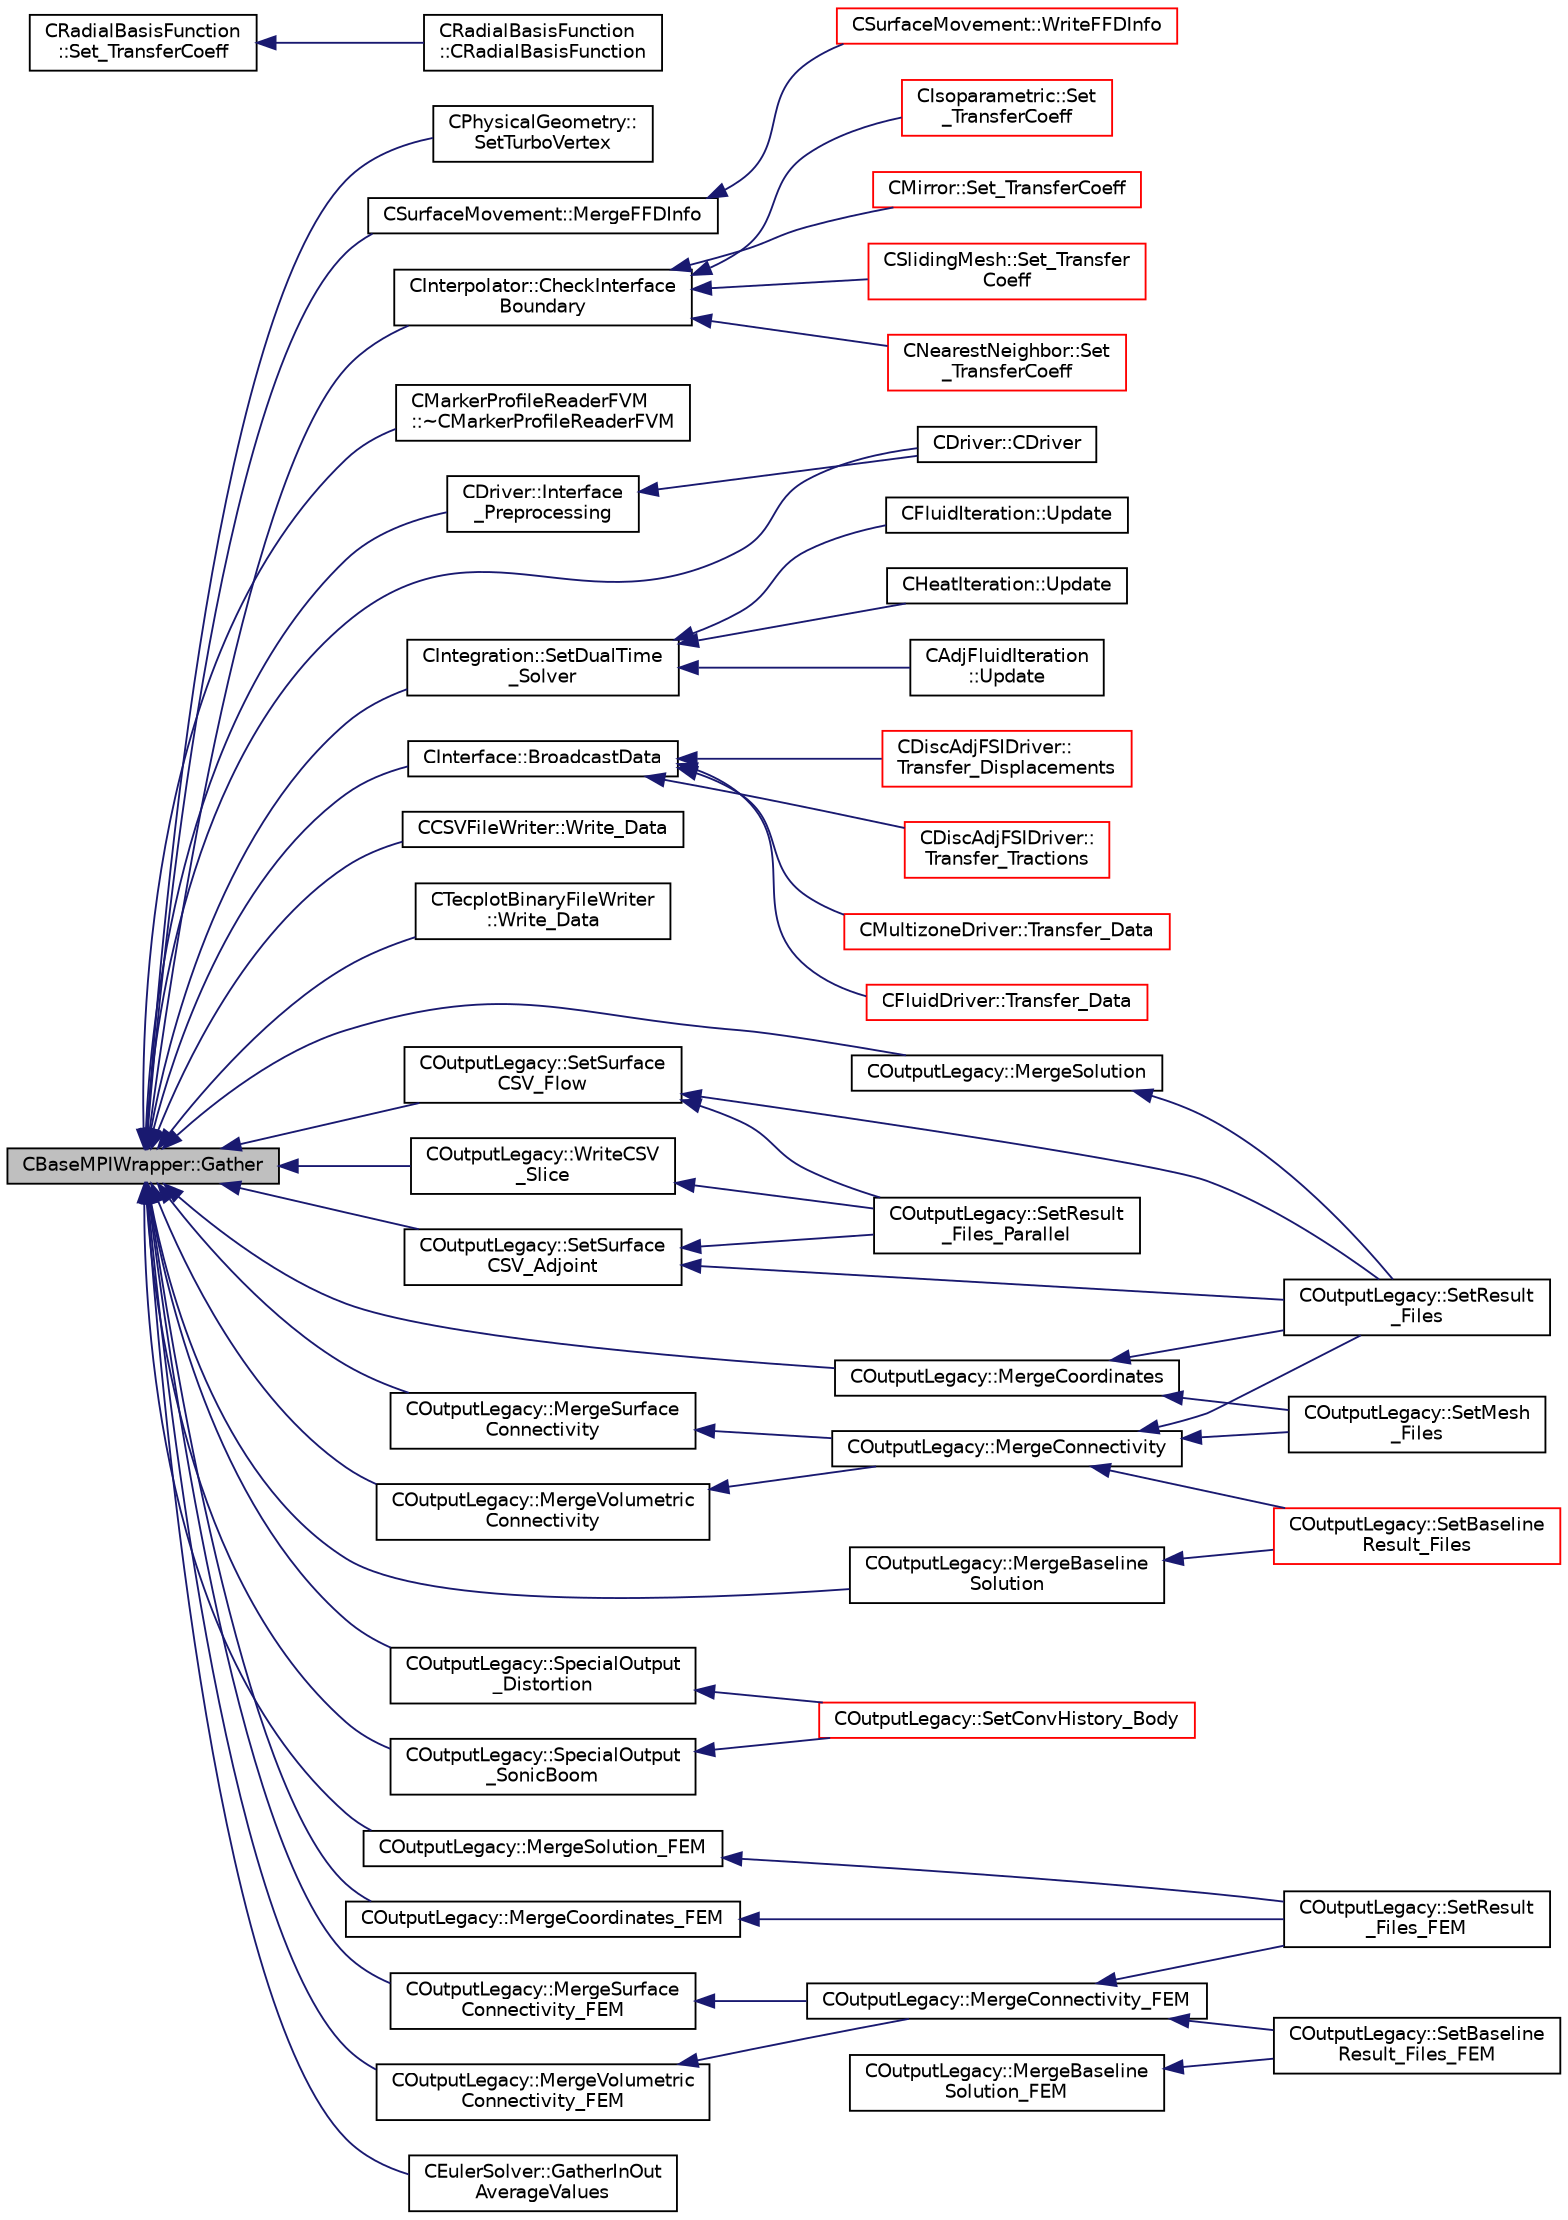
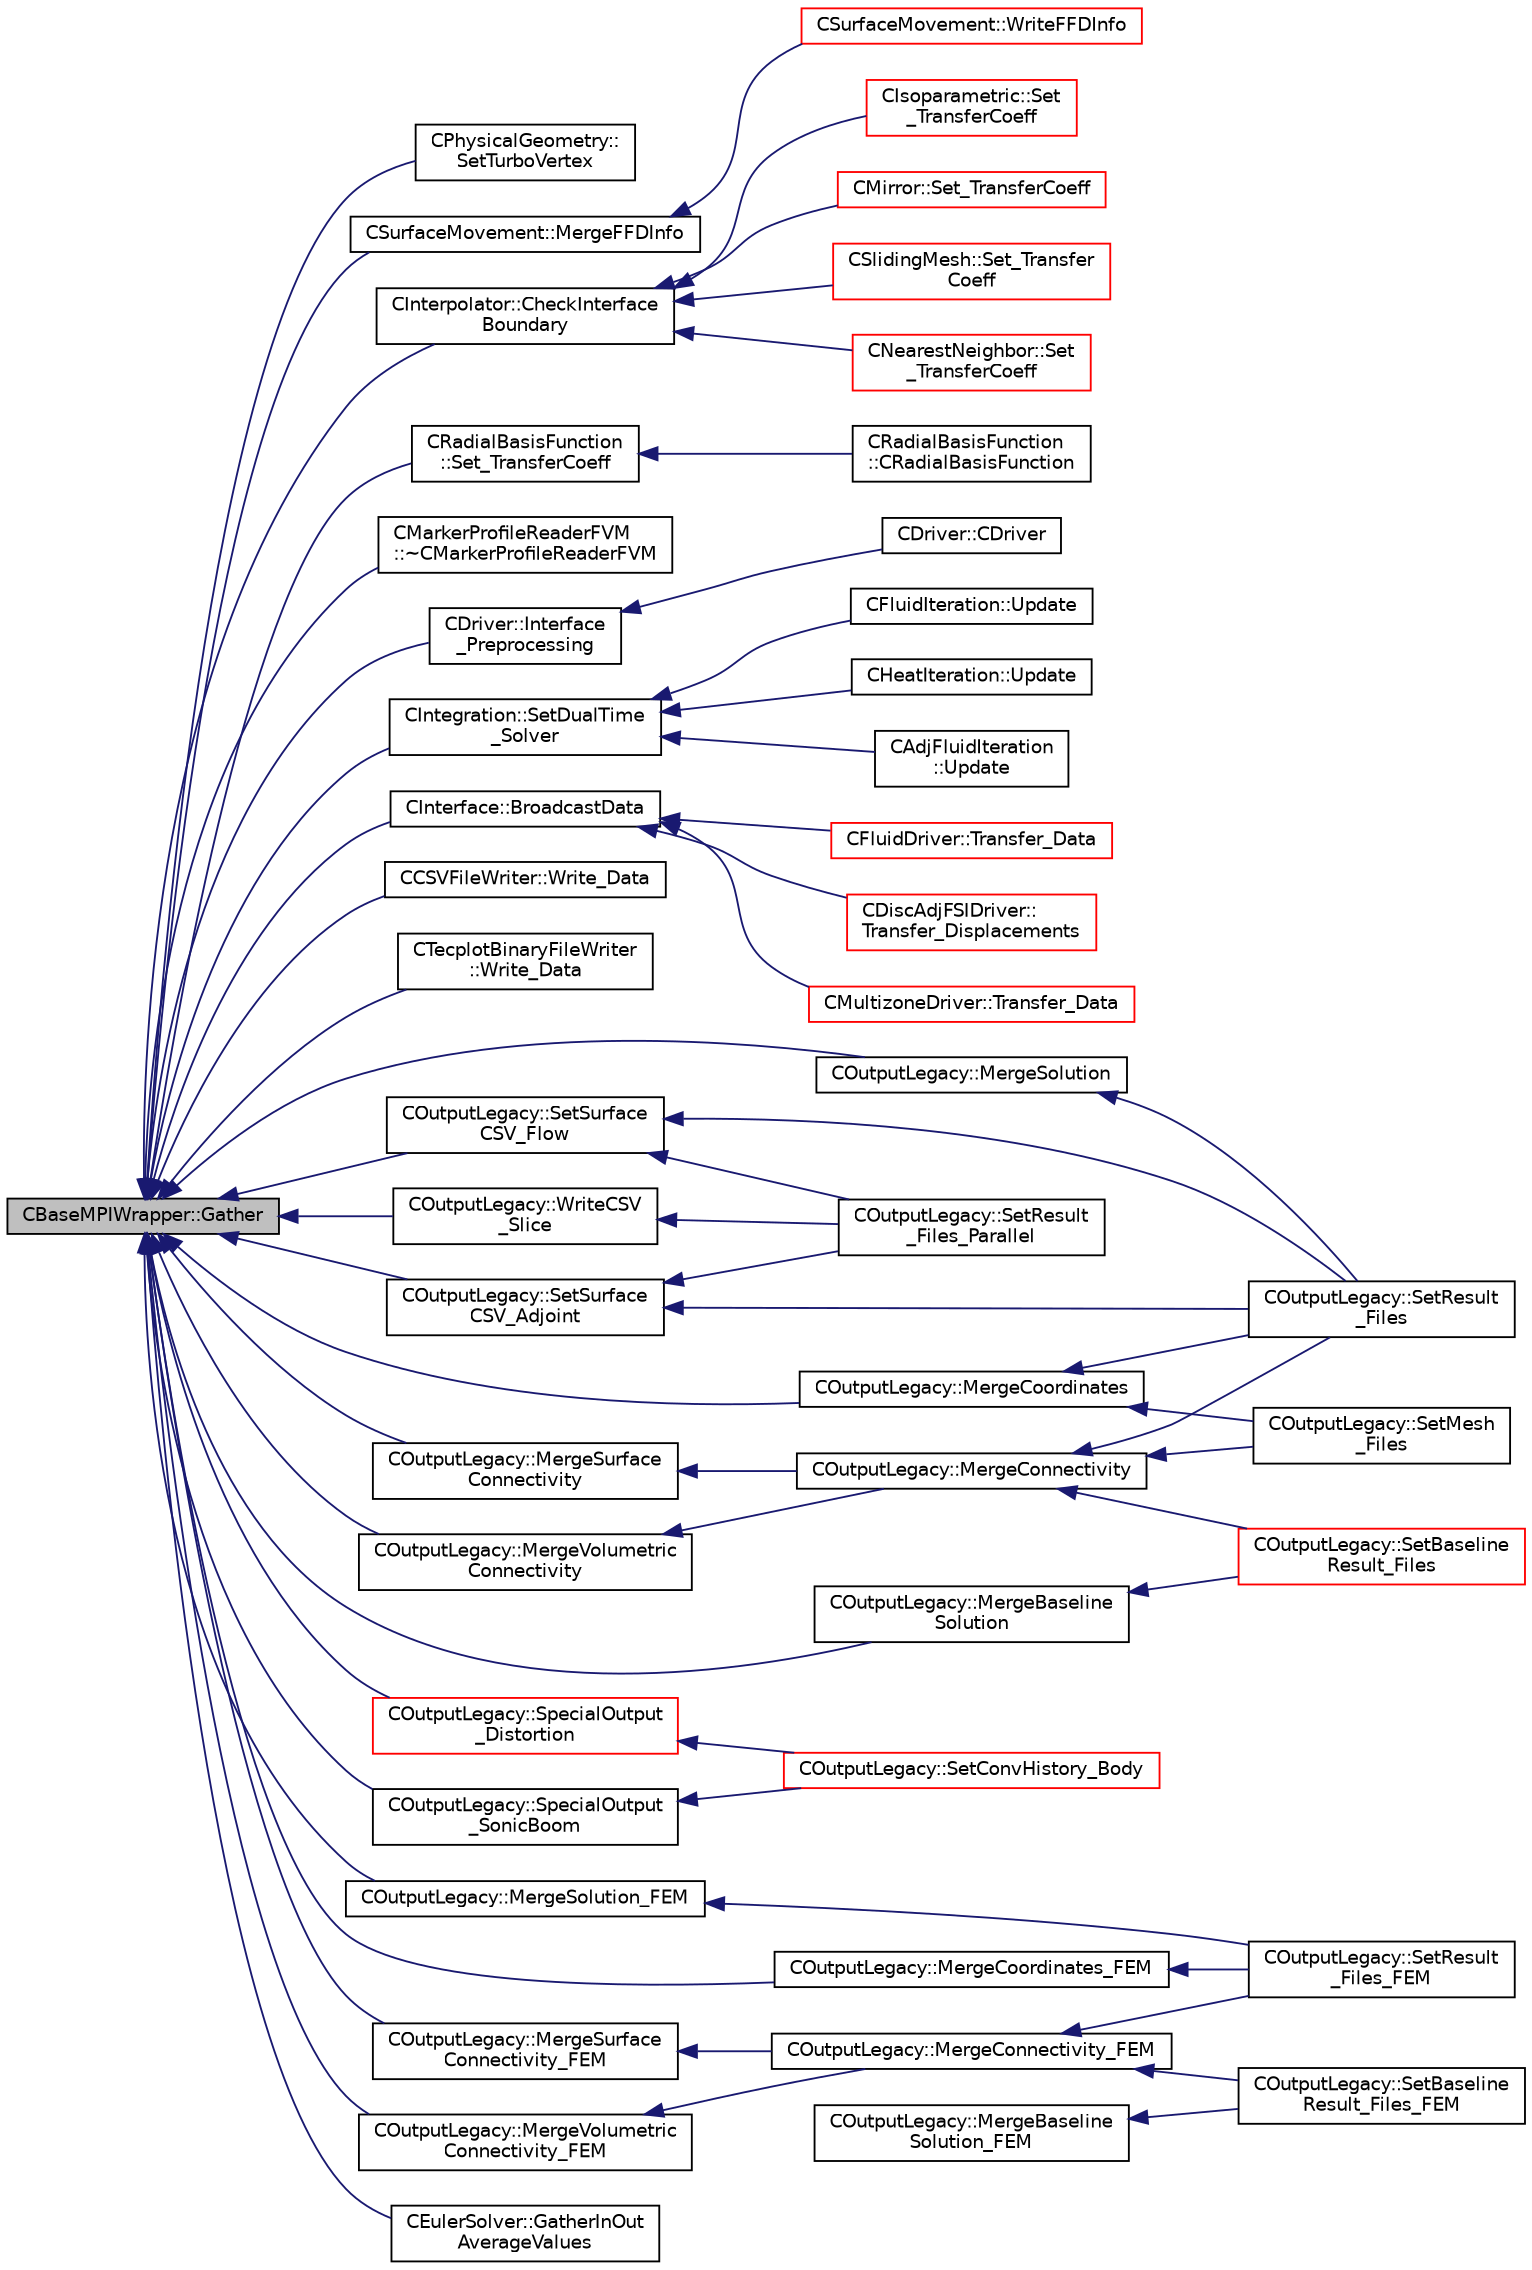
edge "CDriver::CDriver" -> "CBaseMPIWrapper::Gather": now "CRadialBasisFunction ::Set_TransferCoeff" -> "CBaseMPIWrapper::Gather"
node "CDiscAdjFSIDriver:: Transfer_Tractions": removed
node "COutputLegacy::SpecialOutput _Distortion": color black -> red
